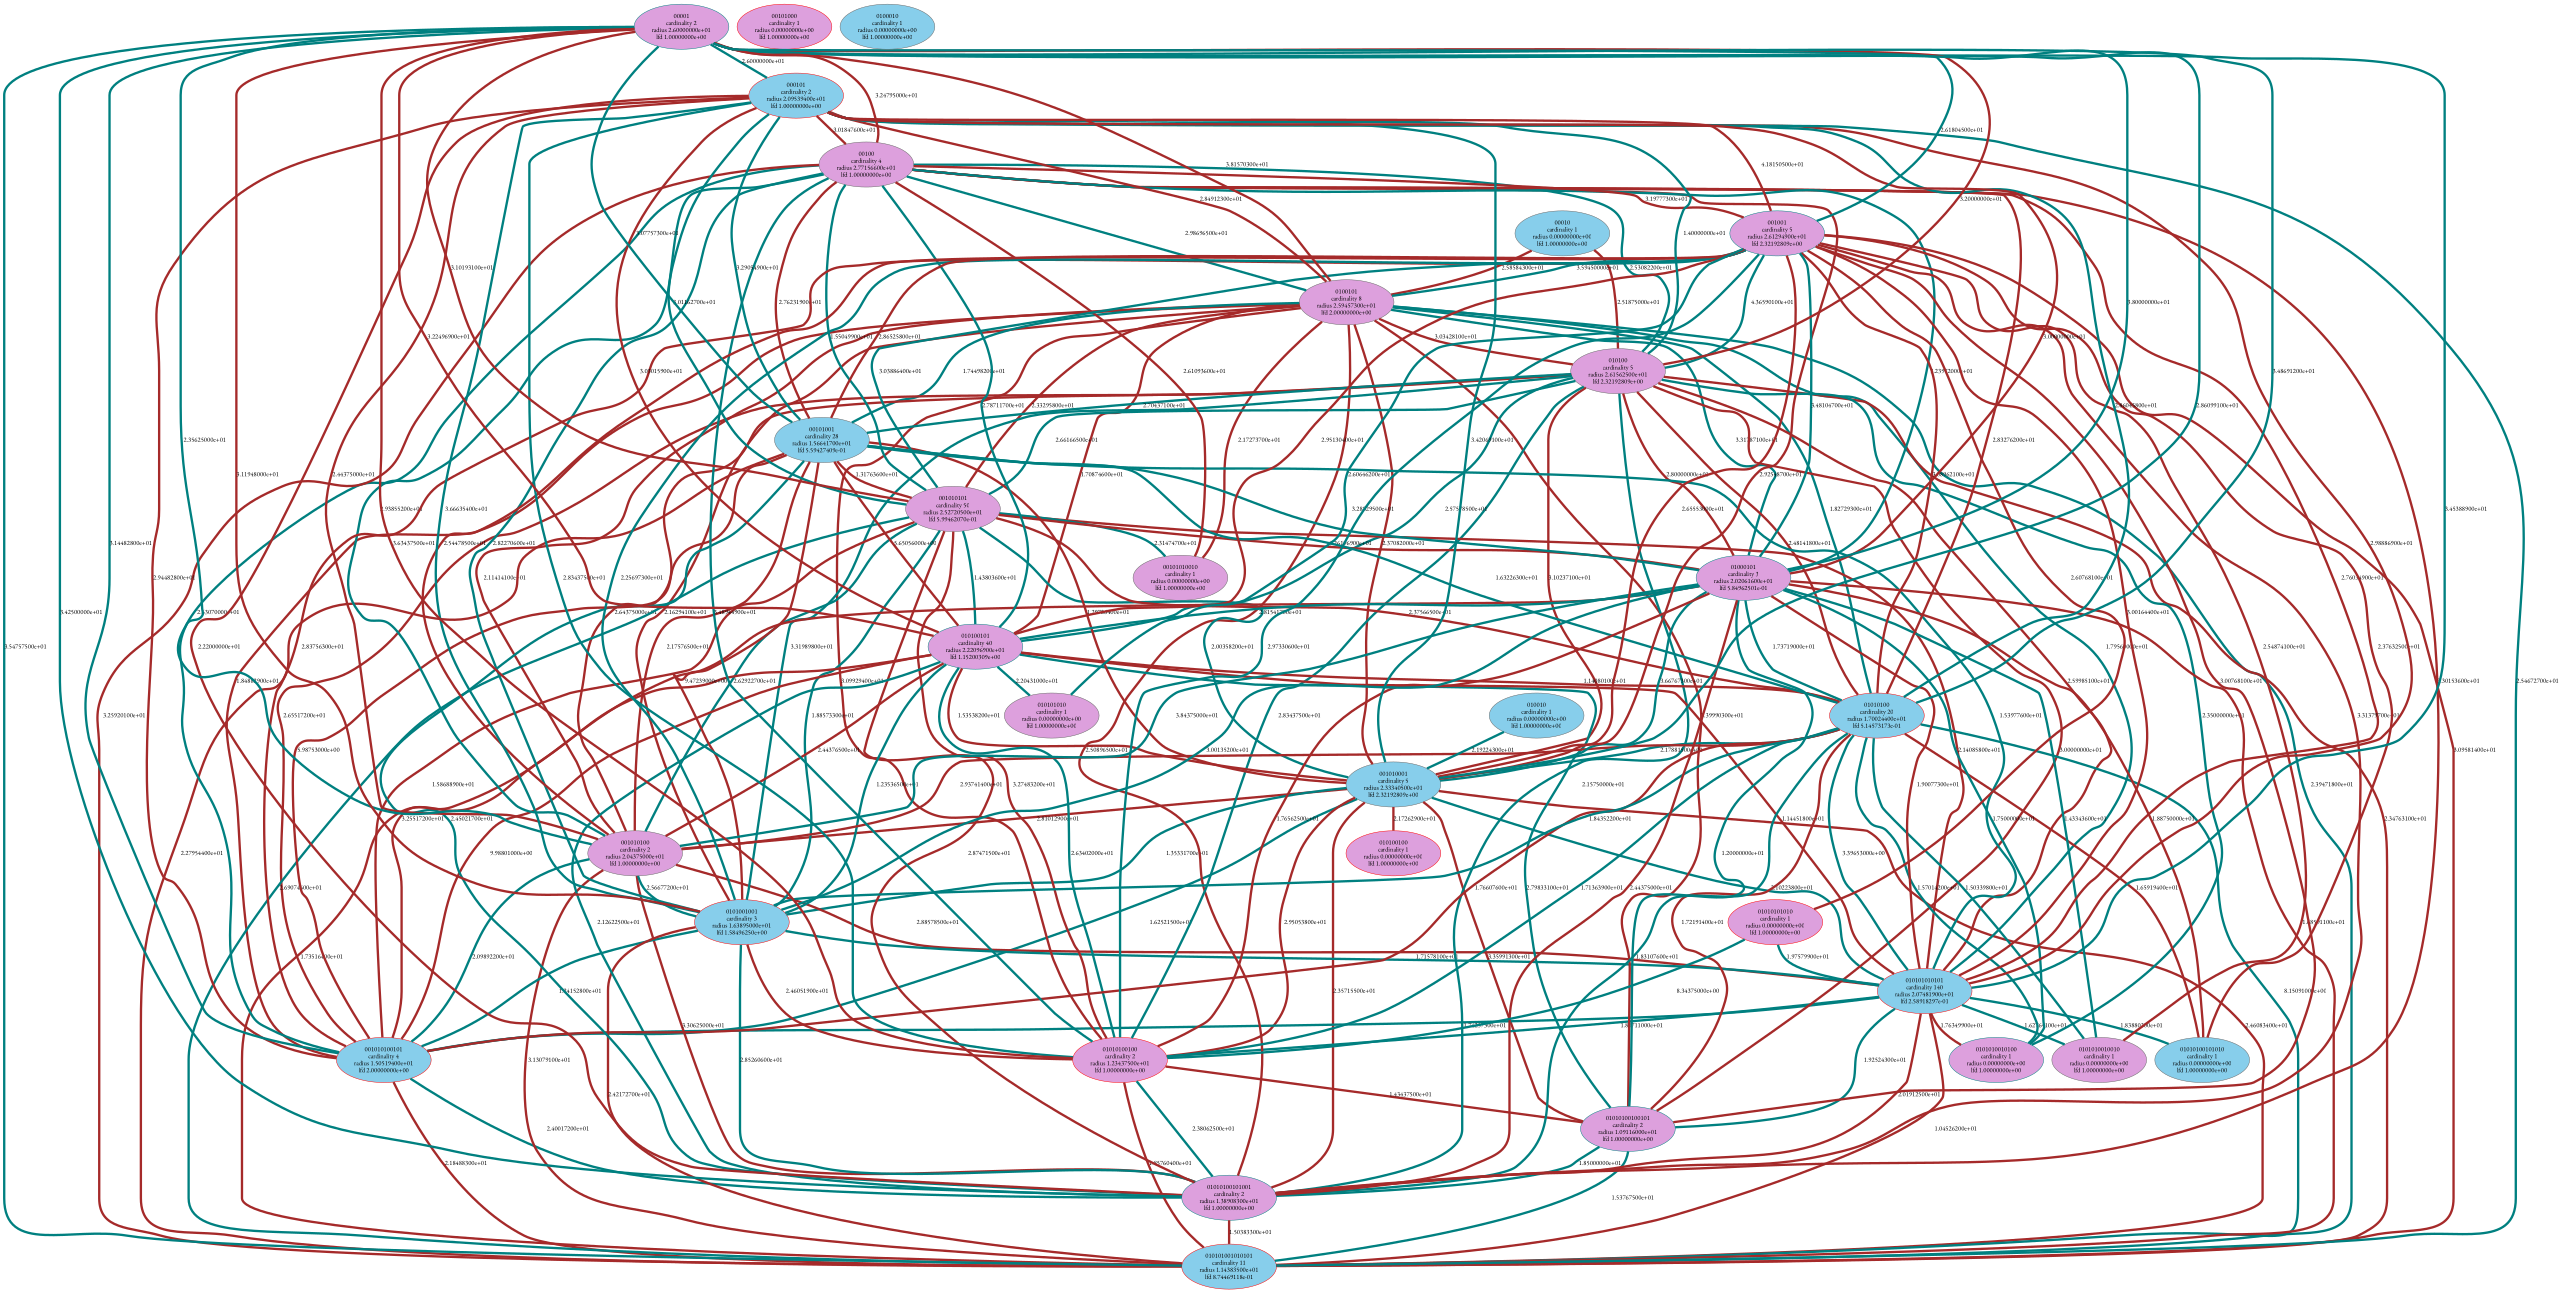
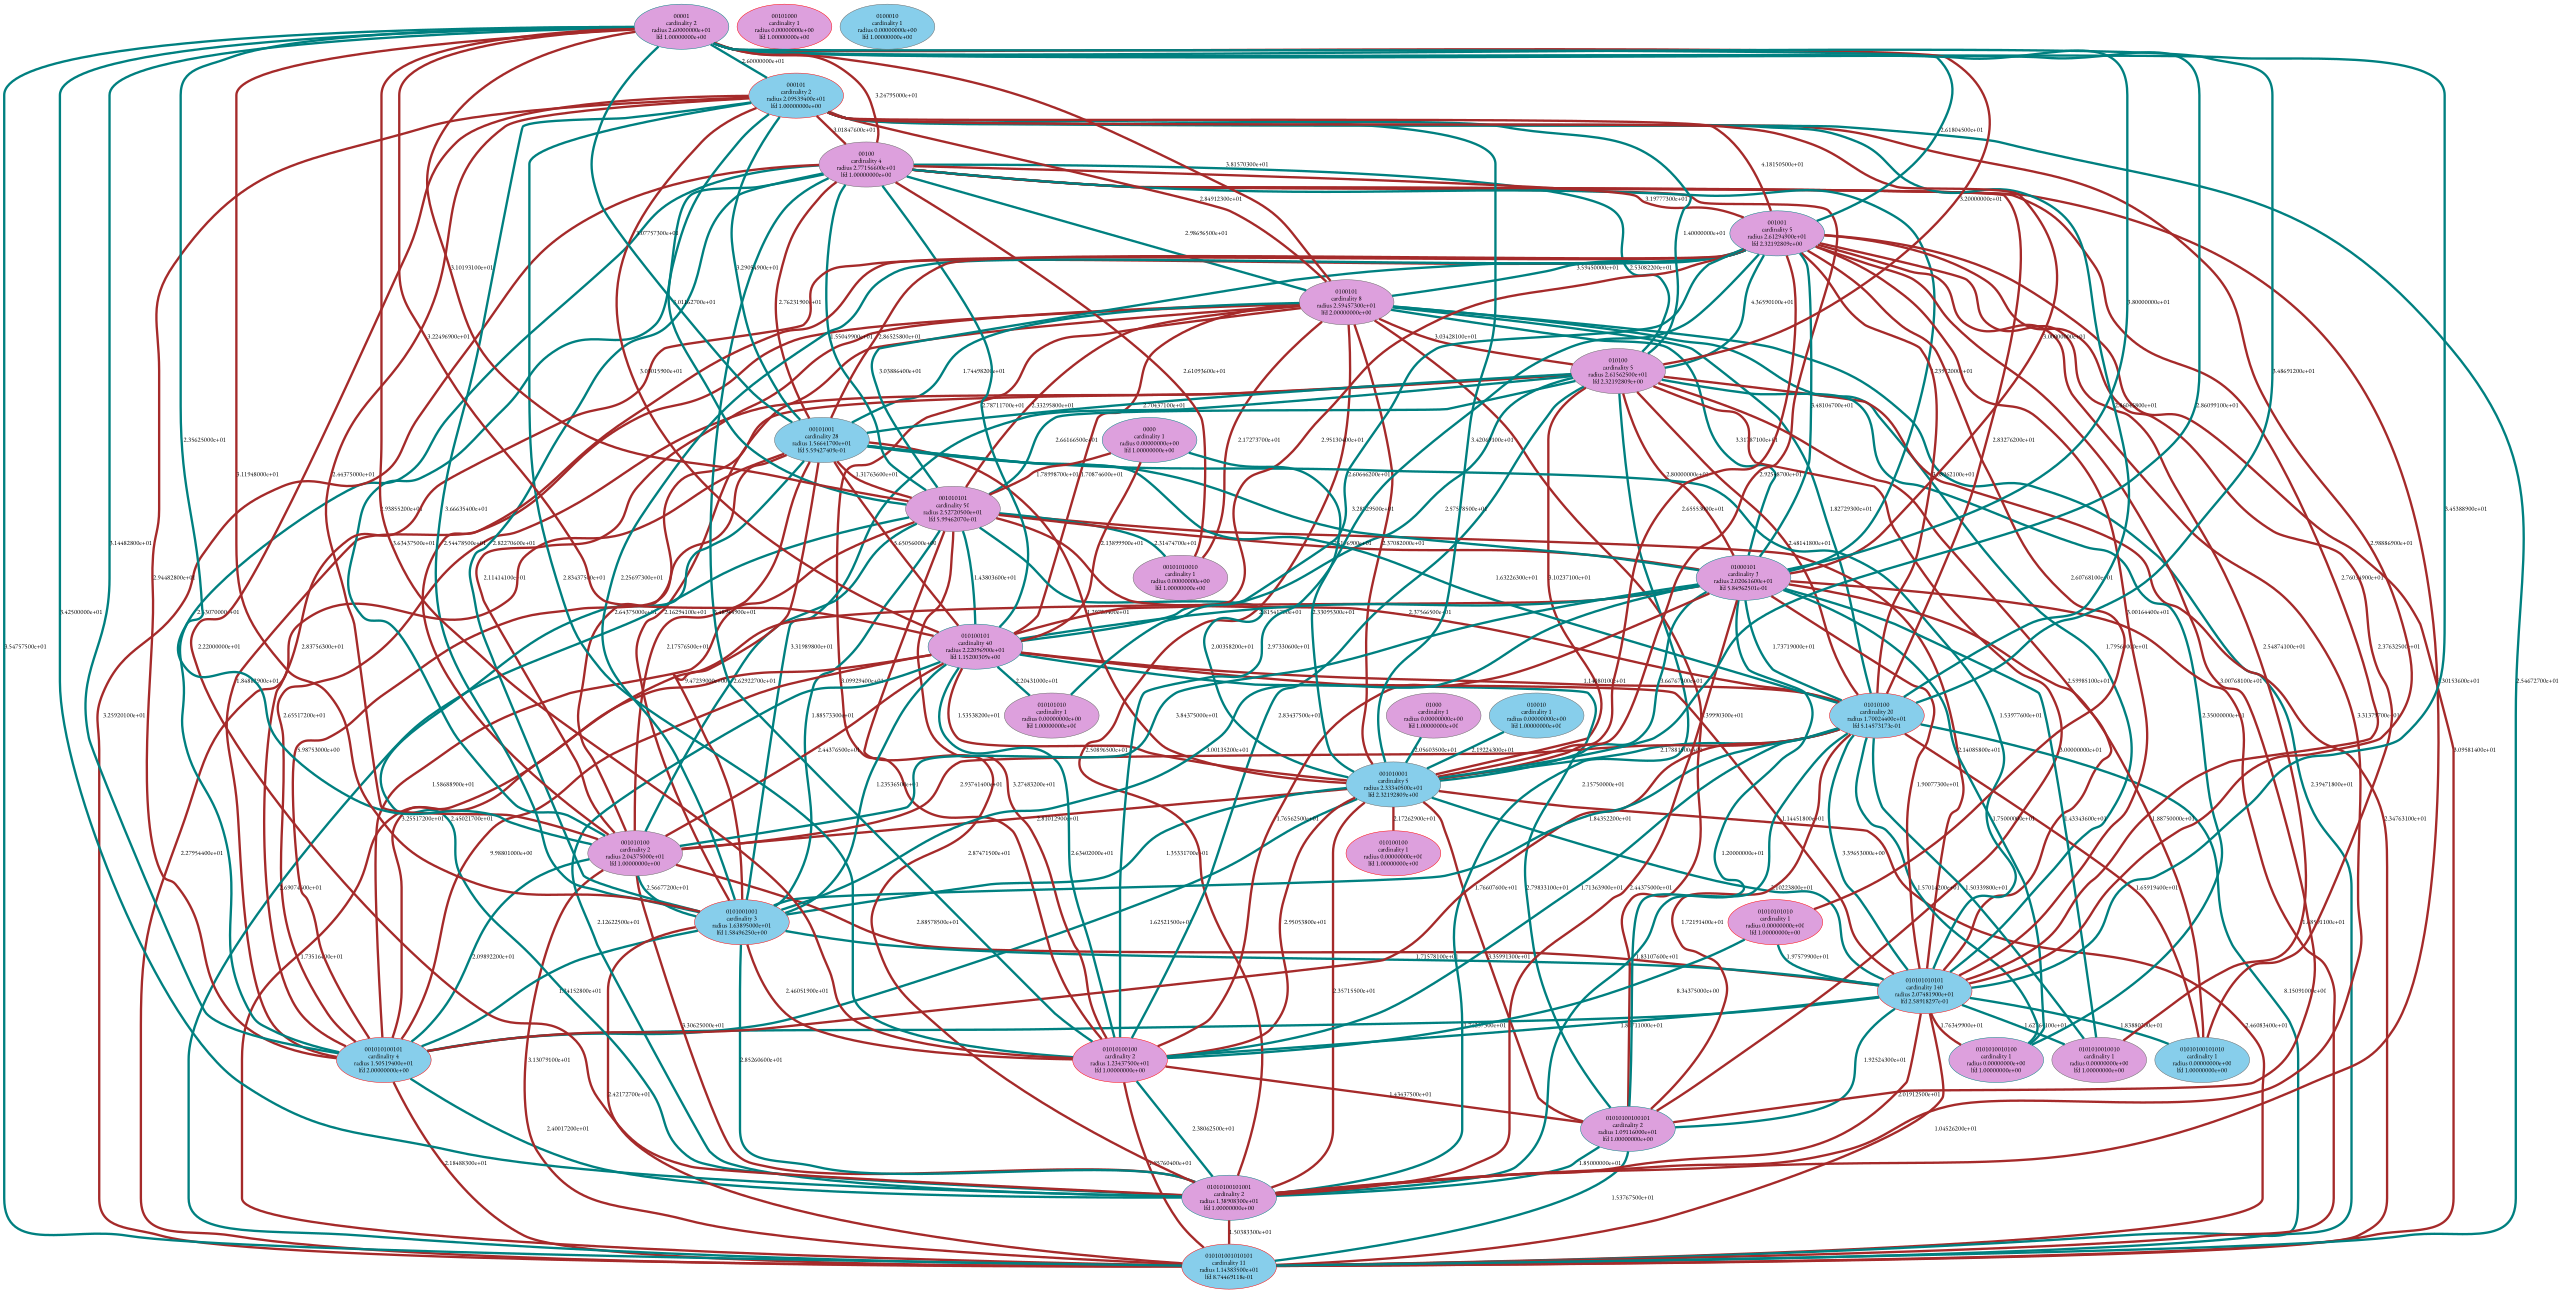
node "00010 cardinality 1 radius 0.00000000e+00 lfd 1.00000000e+00": removed
node "0000 cardinality 1 radius 0.00000000e+00 lfd 1.00000000e+00": added
node "01000 cardinality 1 radius 0.00000000e+00 lfd 1.00000000e+00": added
